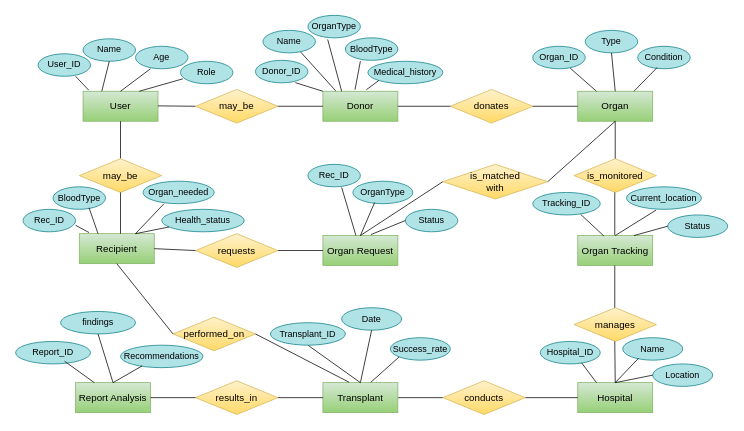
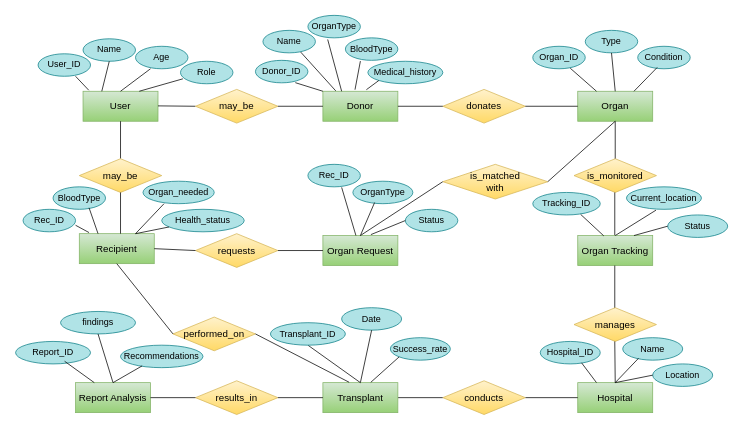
node "donates": moved (492, 106) -> (484, 106)
